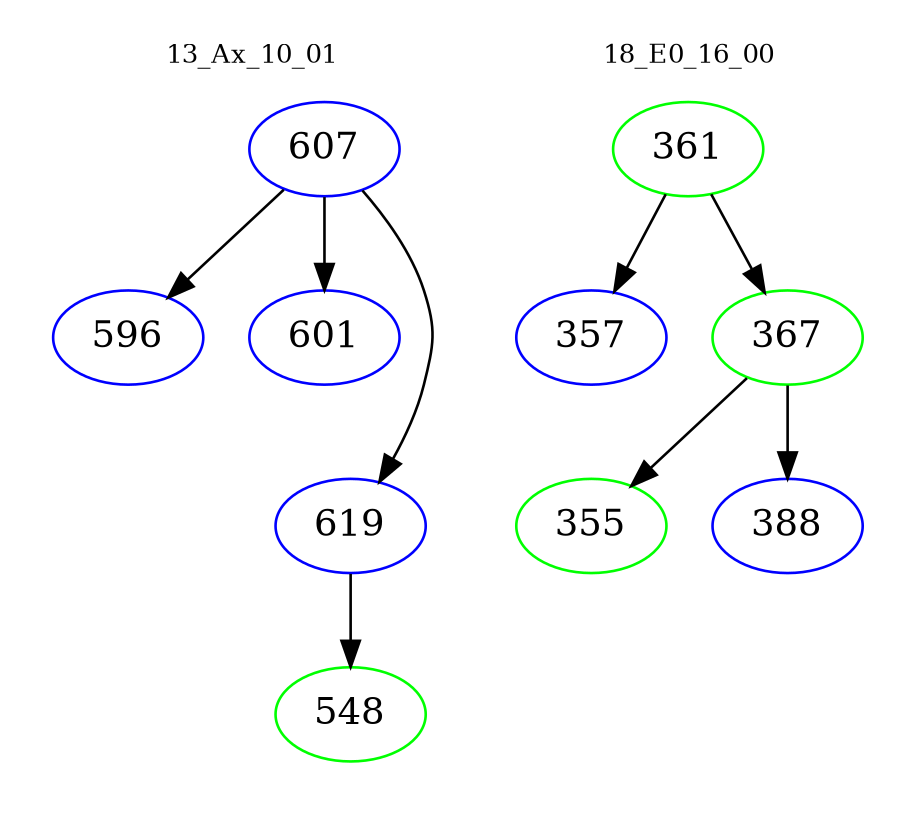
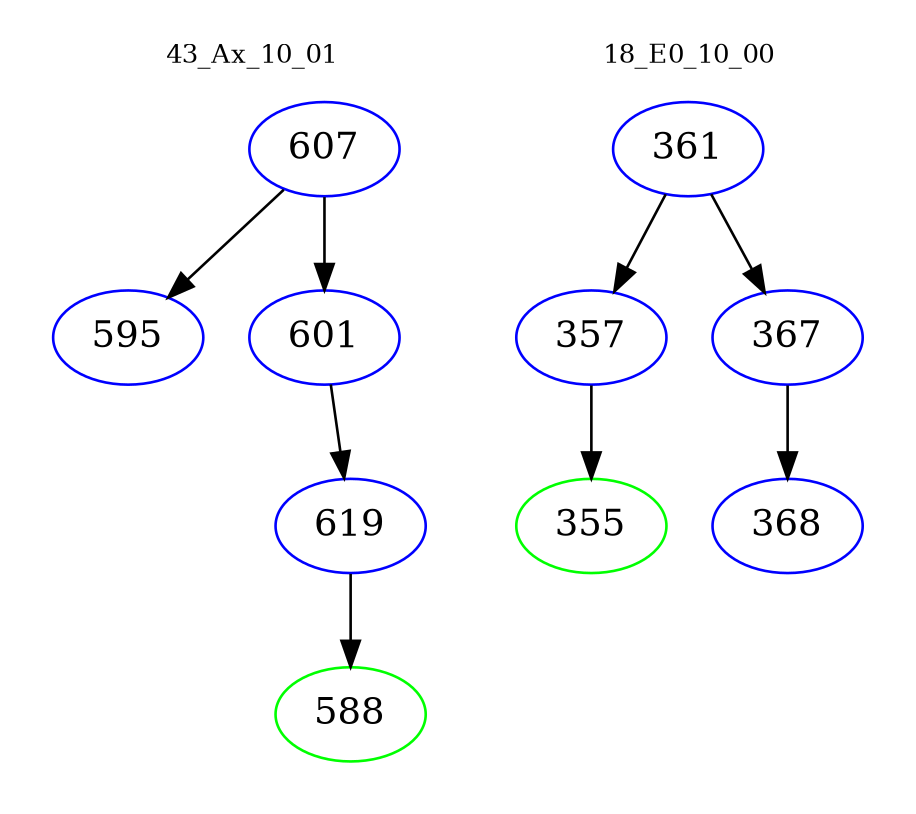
cluster "13_Ax_10_01": label "13_Ax_10_01" -> "43_Ax_10_01"
cluster "18_E0_16_00": label "18_E0_16_00" -> "18_E0_10_00"
node "361": color green -> blue
edge "607" -> "619": now "601" -> "619"
node "596": label "596" -> "595"
node "367": color green -> blue
edge "367" -> "355": now "357" -> "355"
node "388": label "388" -> "368"
node "548": label "548" -> "588"
